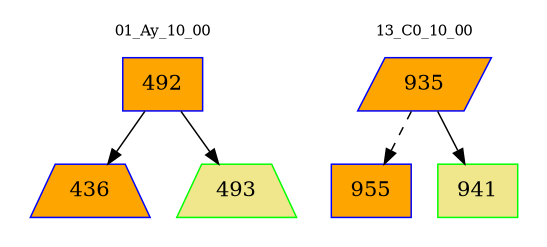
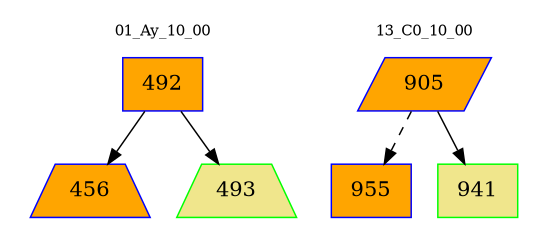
node "935": label "935" -> "905"
node "436": label "436" -> "456"
